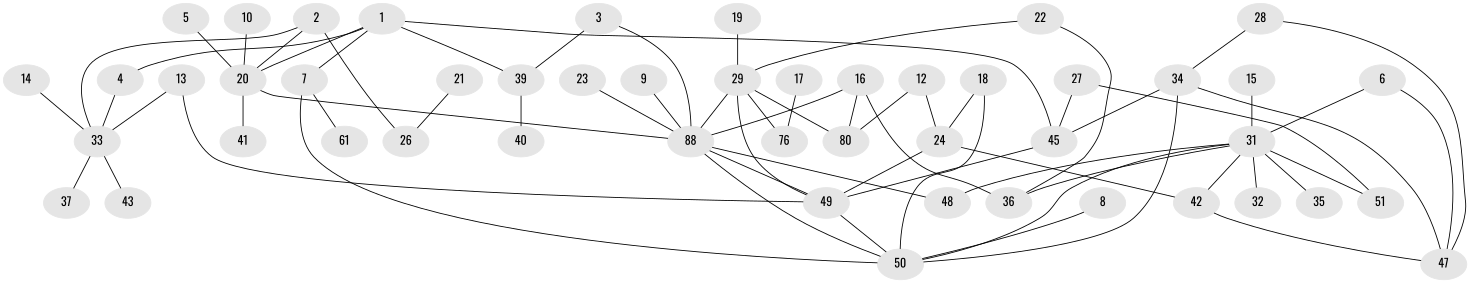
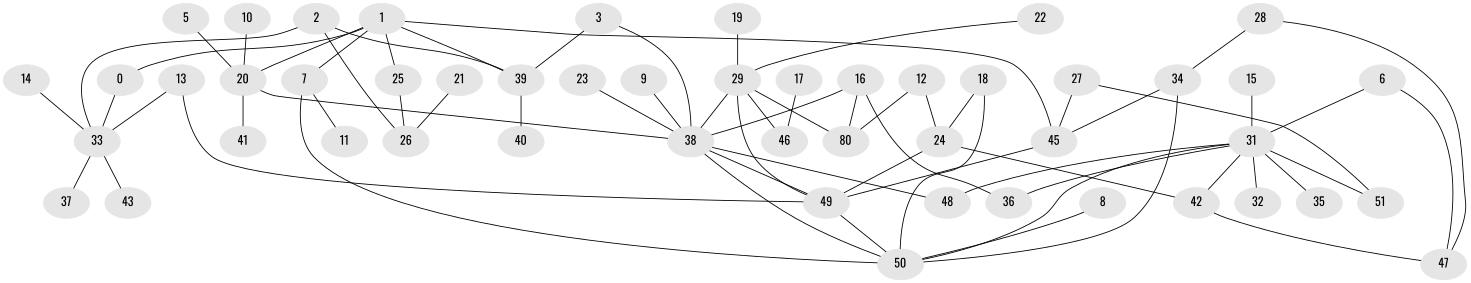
edge "2" -- "20": now "2" -- "39"
node "4": label "4" -> "0"
node "25": added
edge "22" -- "36": removed
edge "34" -- "47": removed
node "61": label "61" -> "11"
node "88": label "88" -> "38"
node "76": label "76" -> "46"
